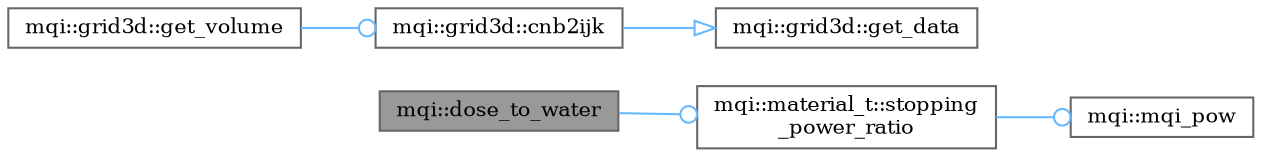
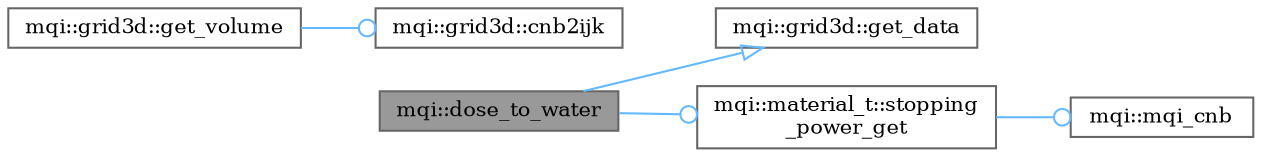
edge "mqi::grid3d::cnb2ijk" -> "mqi::grid3d::get_data": now "mqi::dose_to_water" -> "mqi::grid3d::get_data"
node "mqi::material_t::stopping _power_ratio": label "mqi::material_t::stopping _power_ratio" -> "mqi::material_t::stopping _power_get"
node "mqi::mqi_pow": label "mqi::mqi_pow" -> "mqi::mqi_cnb"
